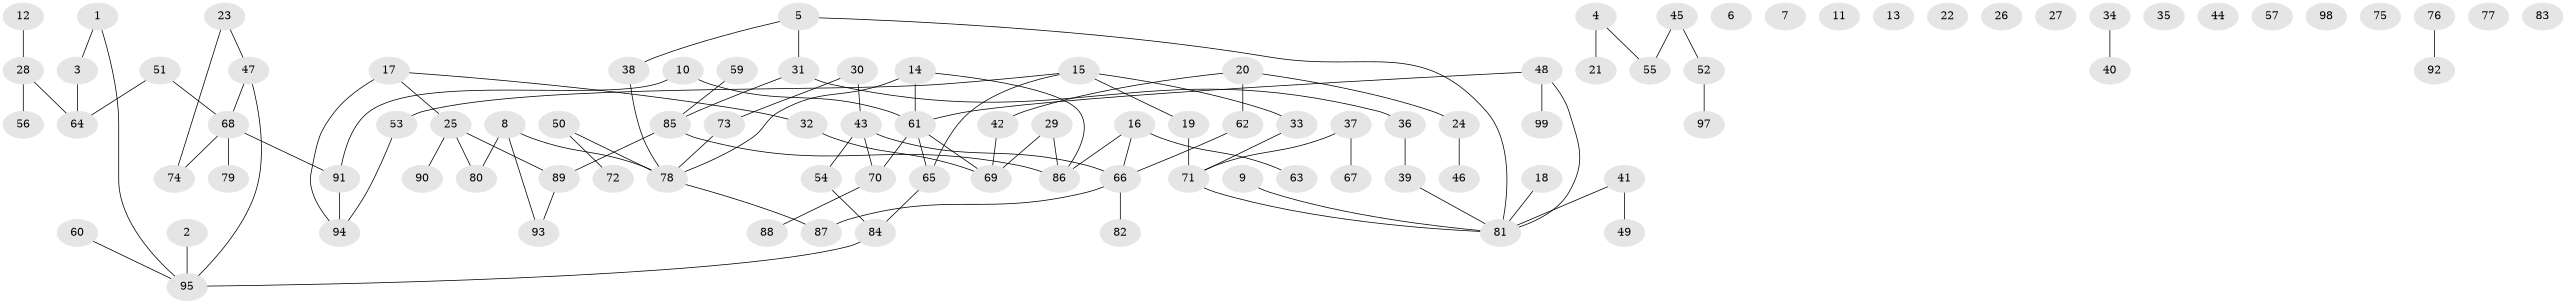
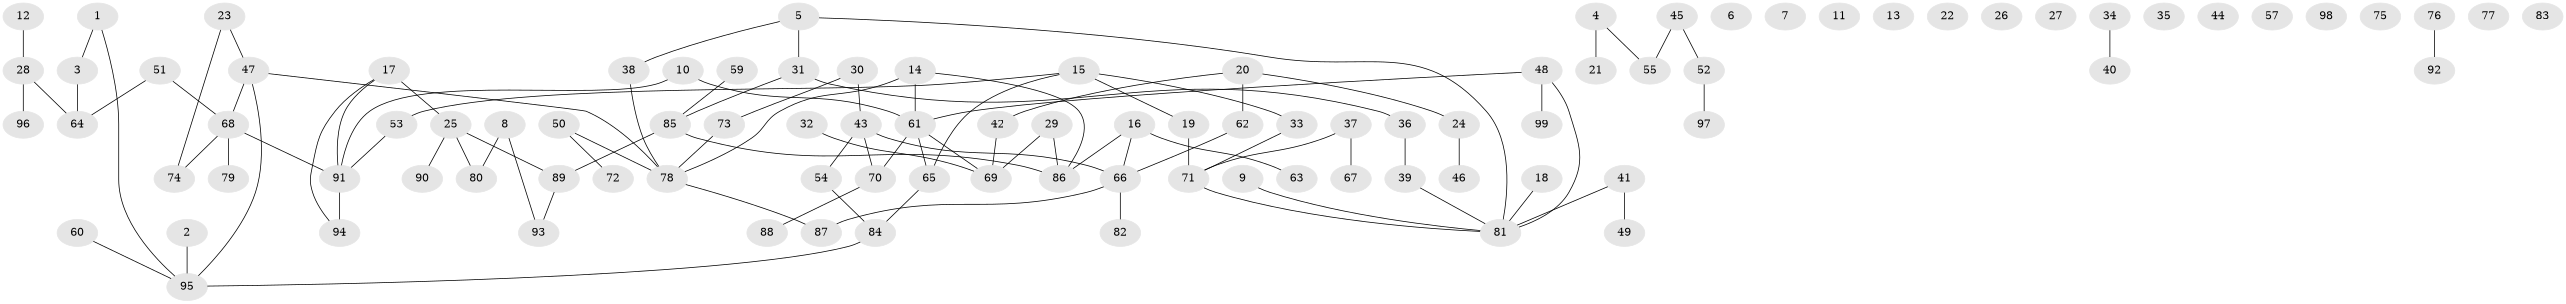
edge "17" -- "32": now "17" -- "91"
node "56": label "56" -> "96"
edge "8" -- "78": now "47" -- "78"
edge "53" -- "94": now "53" -- "91"
